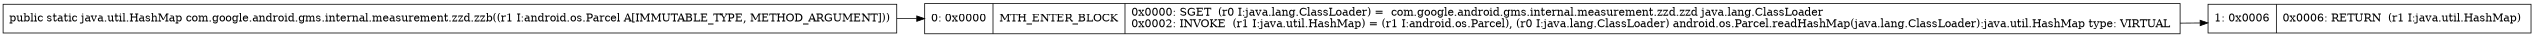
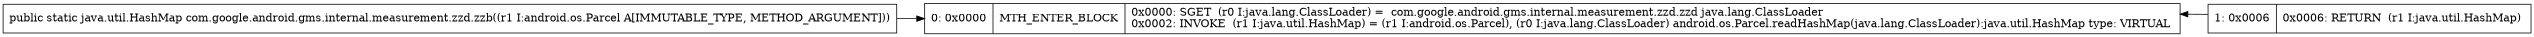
edge "0: 0x0000" -> "1: 0x0006": reversed
